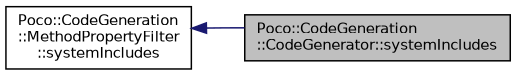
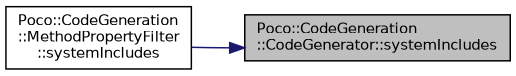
edge "Poco::CodeGeneration ::CodeGenerator::systemIncludes" -> "Poco::CodeGeneration ::MethodPropertyFilter ::systemIncludes": reversed
